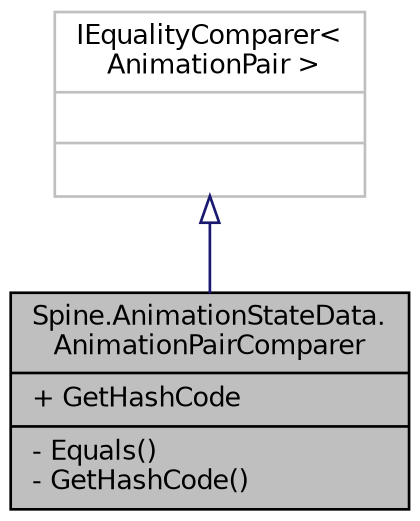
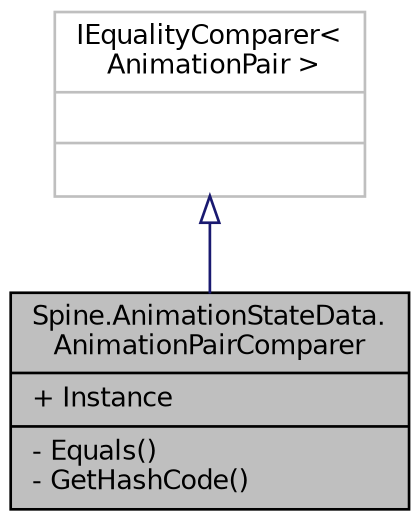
node "Spine.AnimationStateData.": text "+ GetHashCode" -> "+ Instance"
